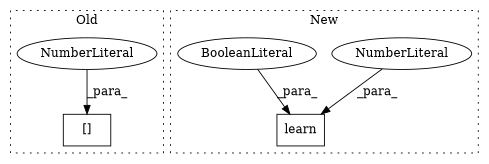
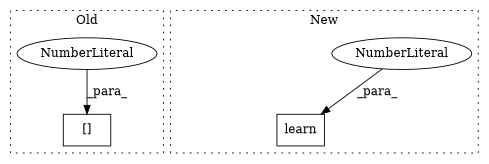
node "BooleanLiteral": removed
